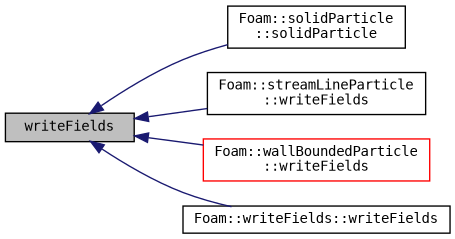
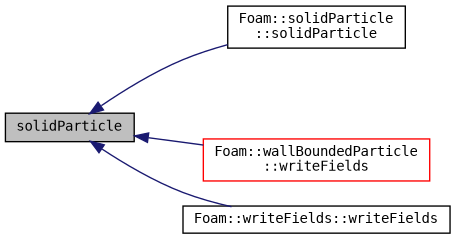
node "Foam::streamLineParticle ::writeFields": removed
node "writeFields": label "writeFields" -> "solidParticle"
